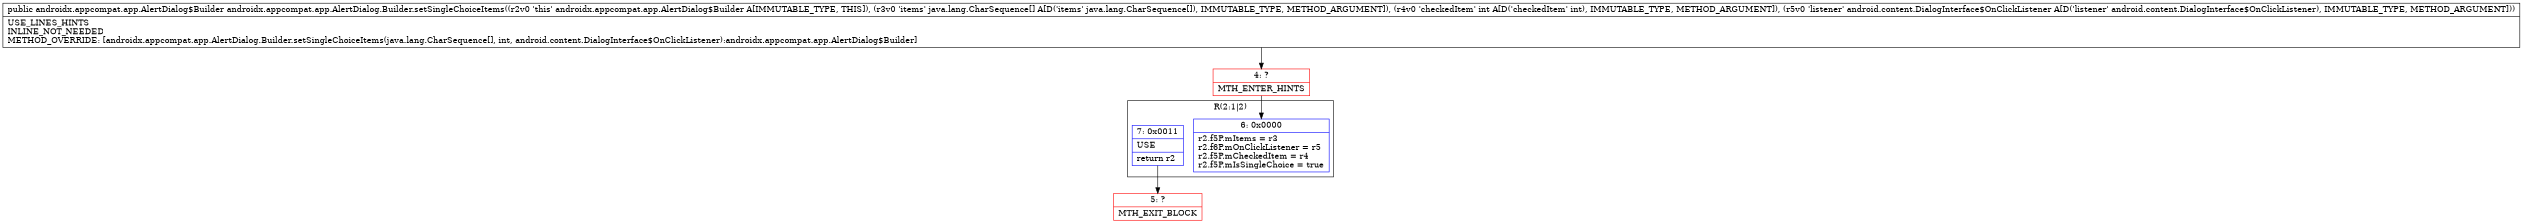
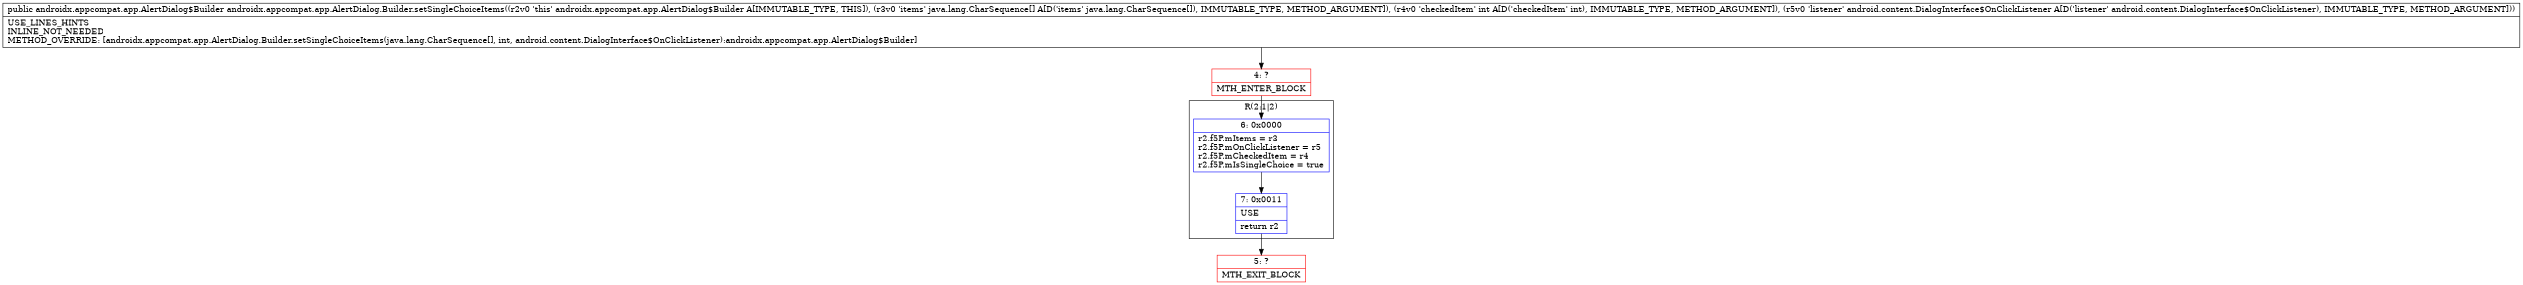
node "4: ?": text "MTH_ENTER_HINTS" -> "MTH_ENTER_BLOCK"
node "6: 0x0000": text "r2.f6P.mOnClickListener = r5" -> "r2.f5P.mOnClickListener = r5"
edge "6: 0x0000" -> "7: 0x0011": added
